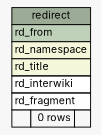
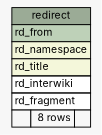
node "redirect": text "0 rows" -> "8 rows"
